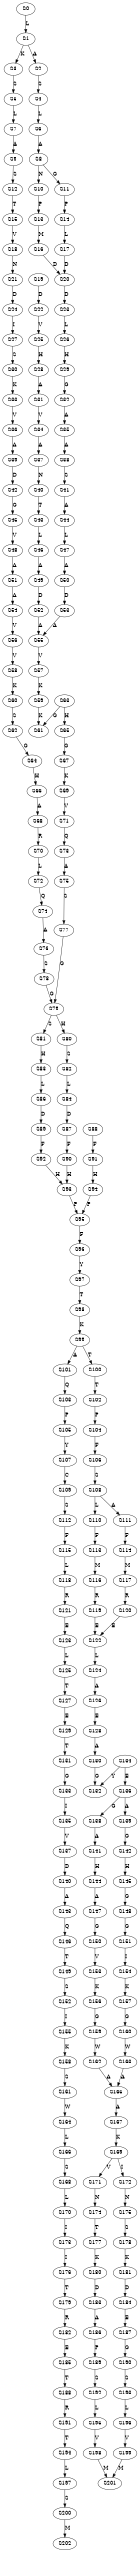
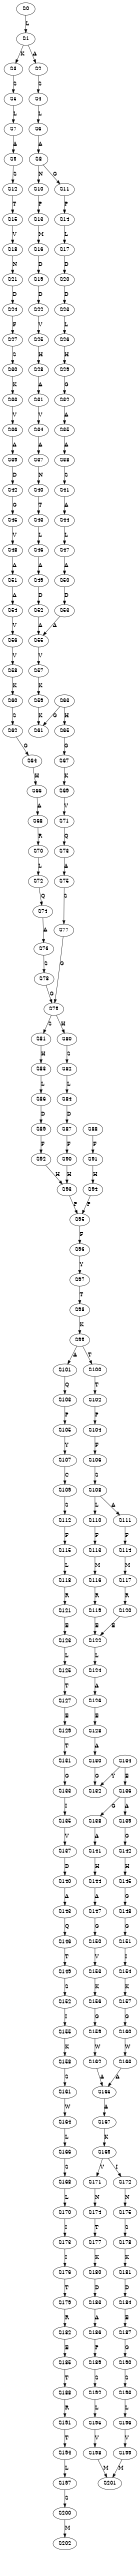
edge "S16" -> "S20": now "S16" -> "S19"
edge "S24" -> "S27": label "I" -> "F"
